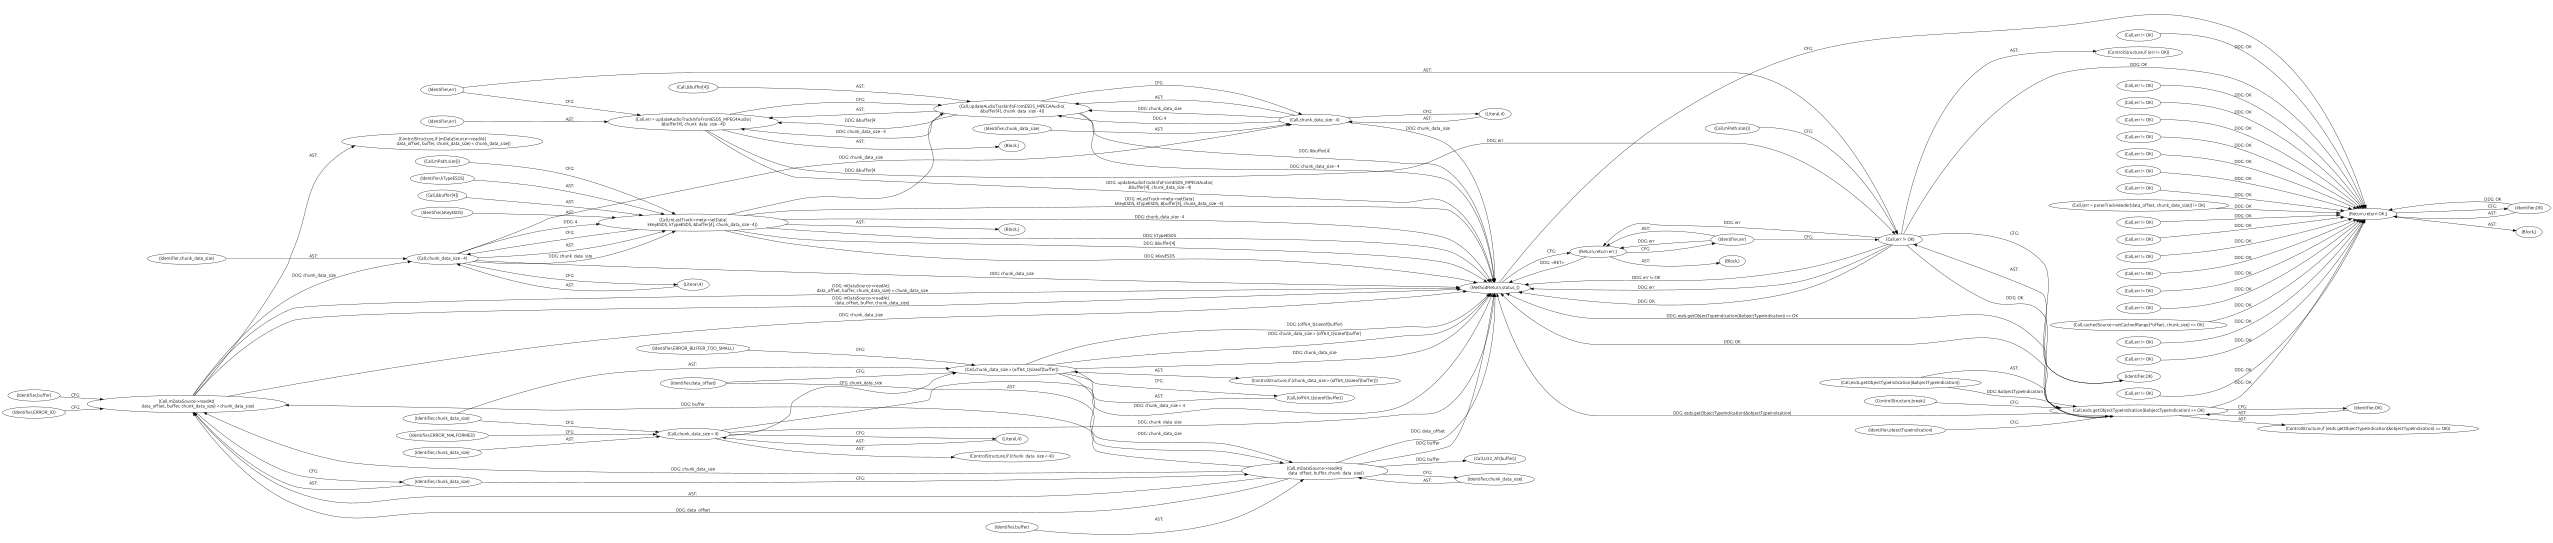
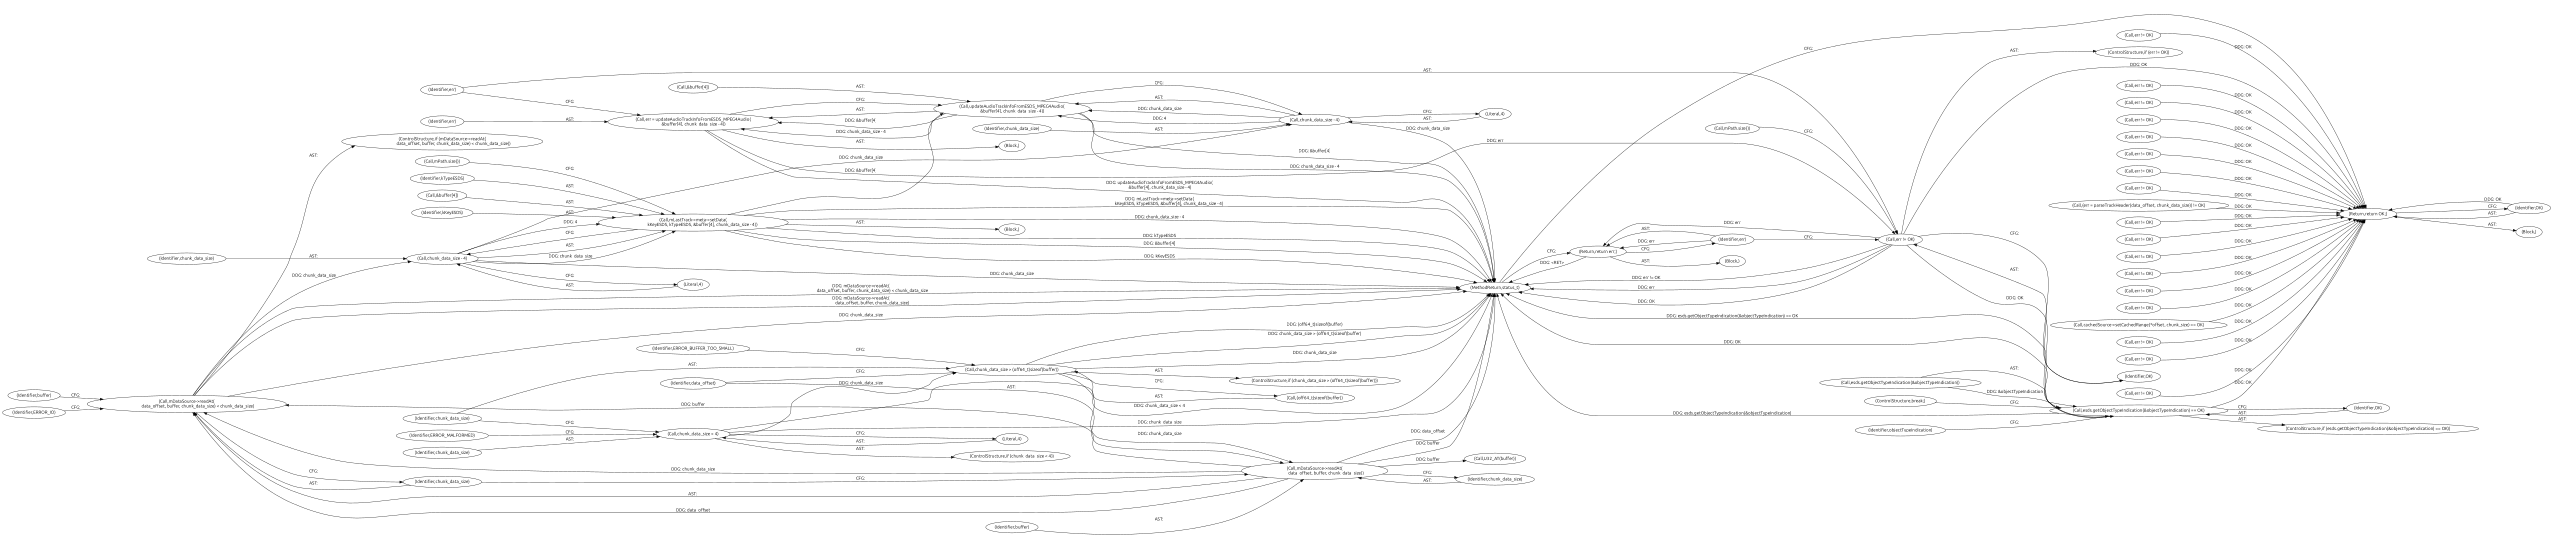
edge "(Call,chunk_data_size < 4)" -> "(Call,chunk_data_size > (off64_t)sizeof(buffer))": label "CFG: chunk_data_size" -> "DDG: chunk_data_size"
